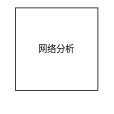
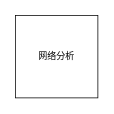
node "网络分析": moved (57, 49) -> (57, 57)
